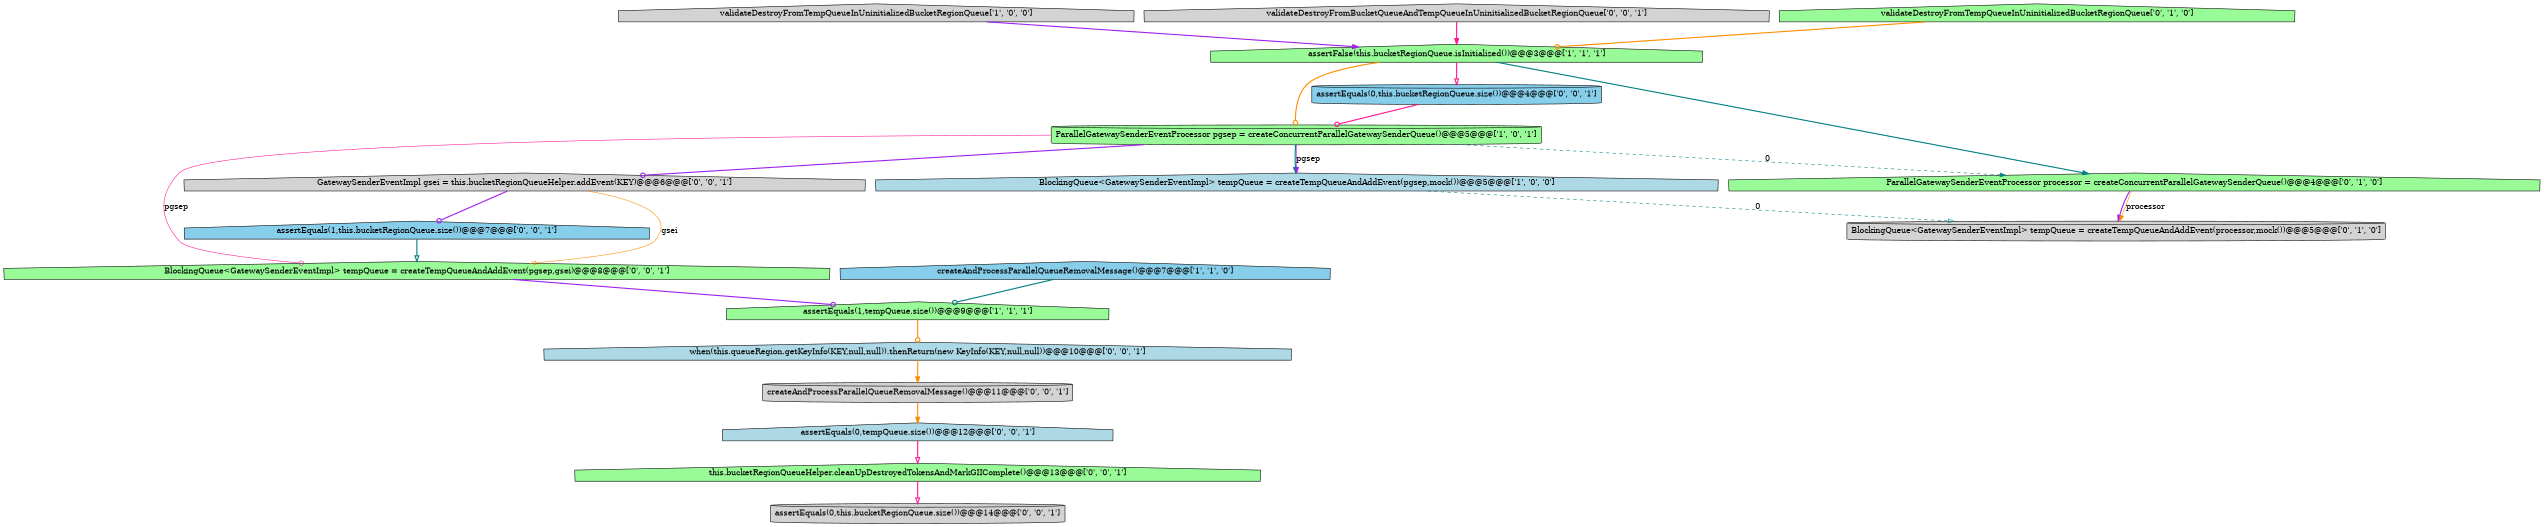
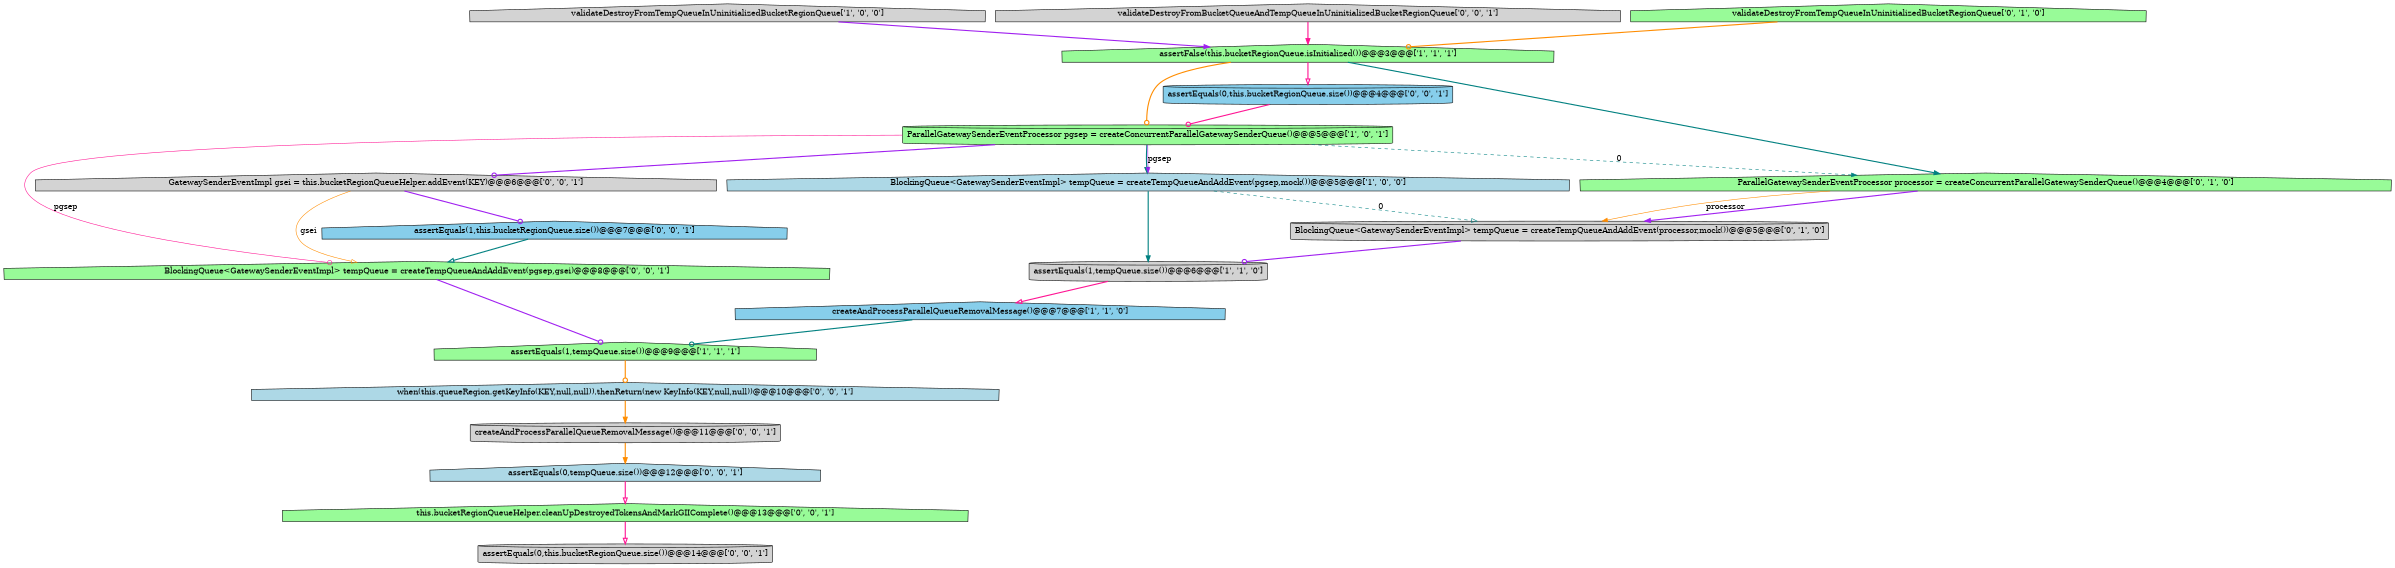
node "assertEquals(1,tempQueue.size())@@@6@@@['1', '1', '0']": added
